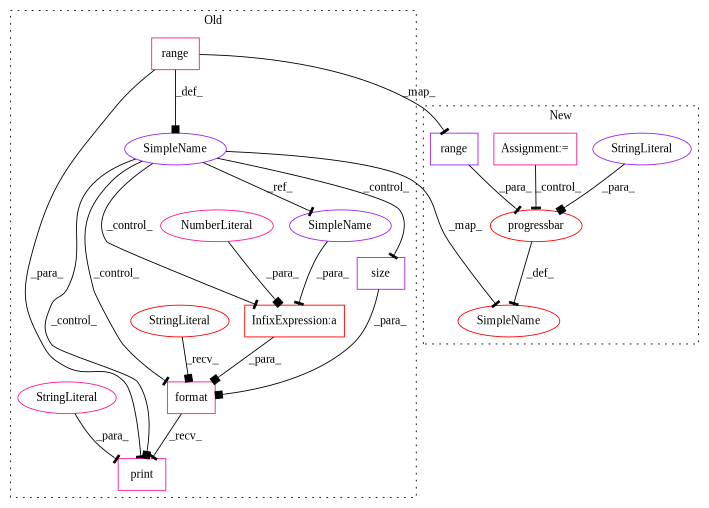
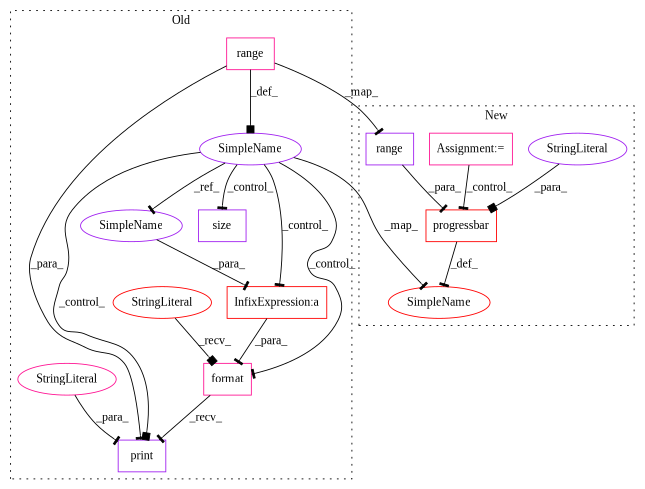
node "NumberLiteral": removed
node "progressbar": shape ellipse -> box
edge "InfixExpression:a" -> "format": arrowhead box -> tee
edge "size" -> "format": removed, label "_para_"
node "print": color deeppink -> purple
